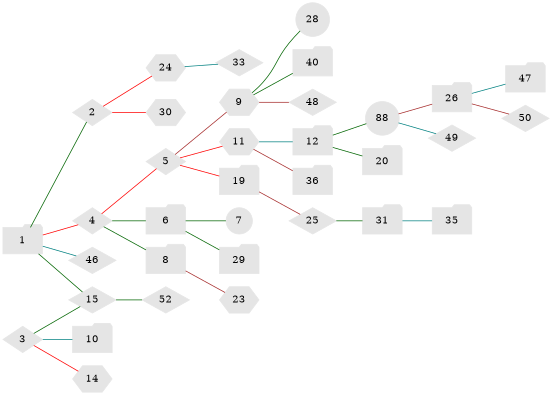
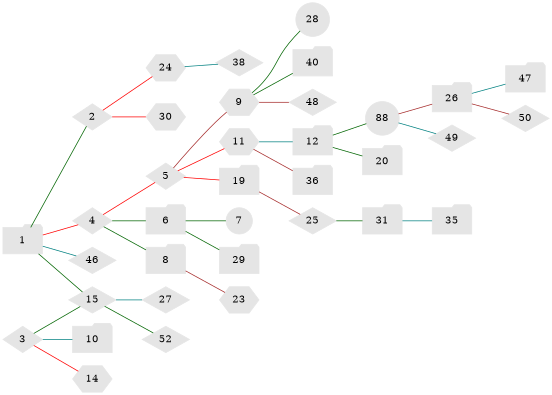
node "33": label "33" -> "38"
node "27": added
